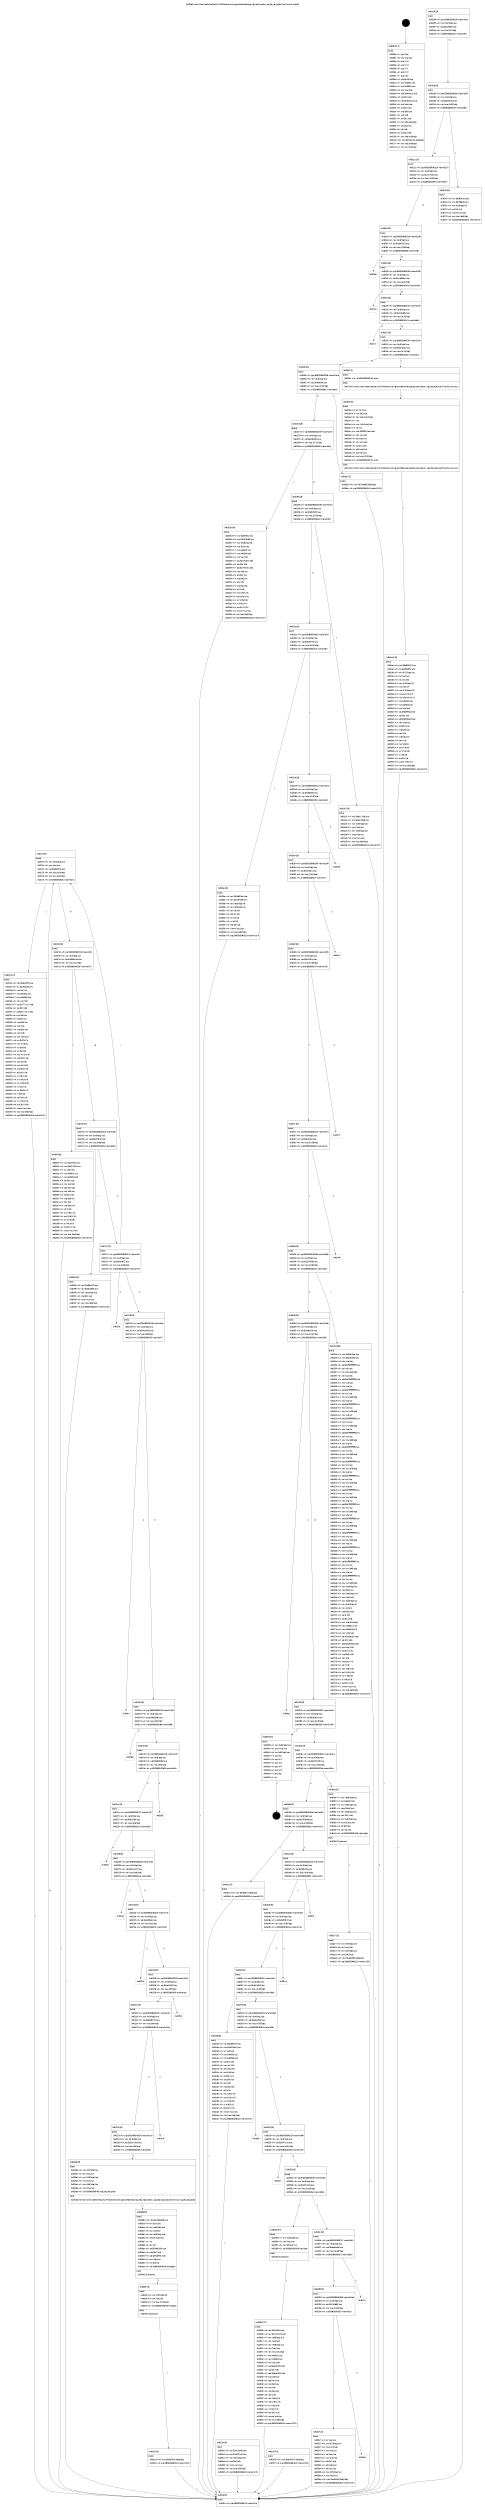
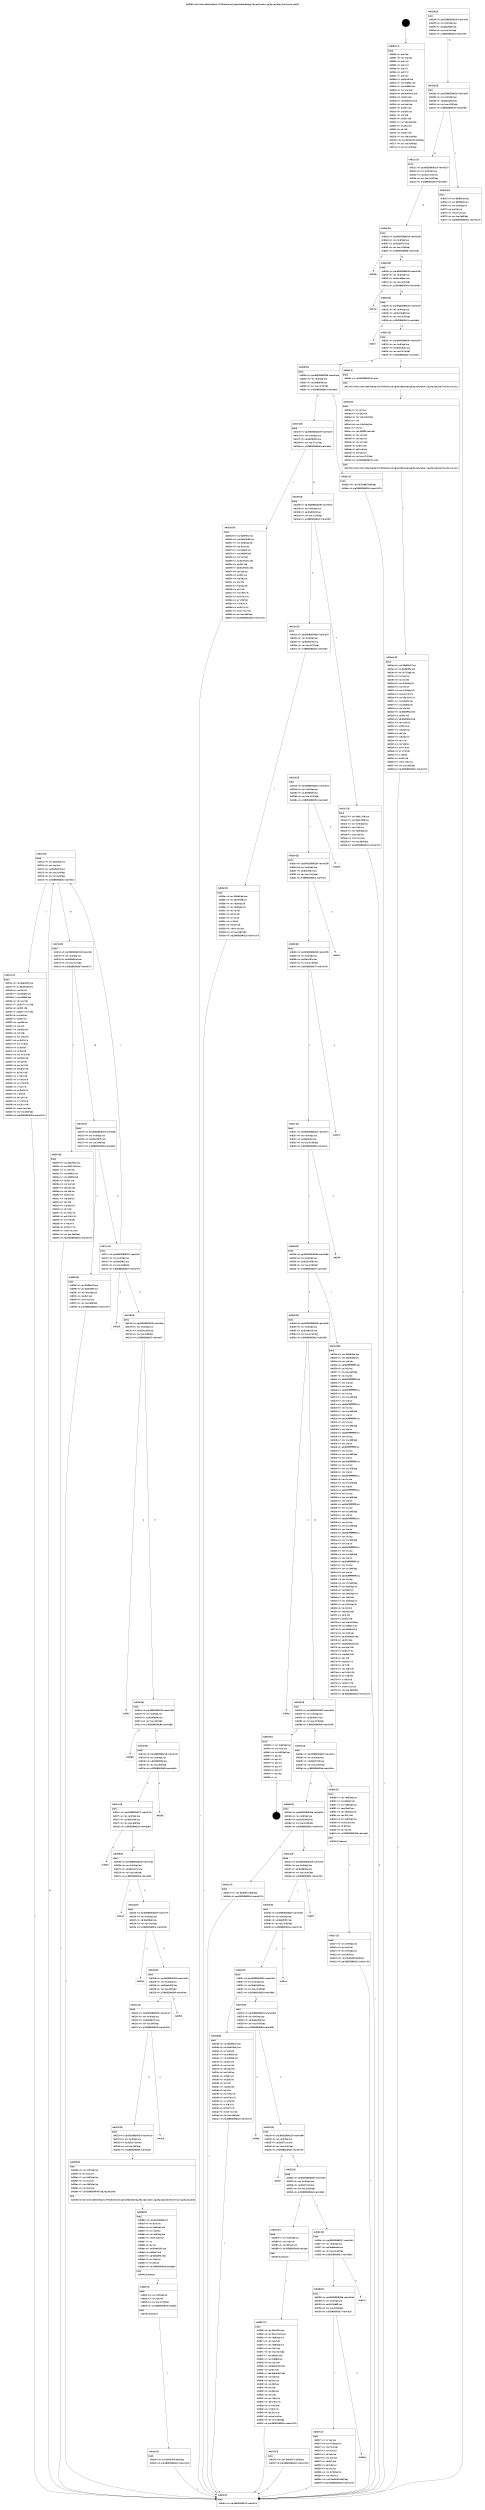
edge "0x4023ac [28]" -> "0x4023c8 [28]": removed, label "7"
node "0x4029c0 [30]": removed
